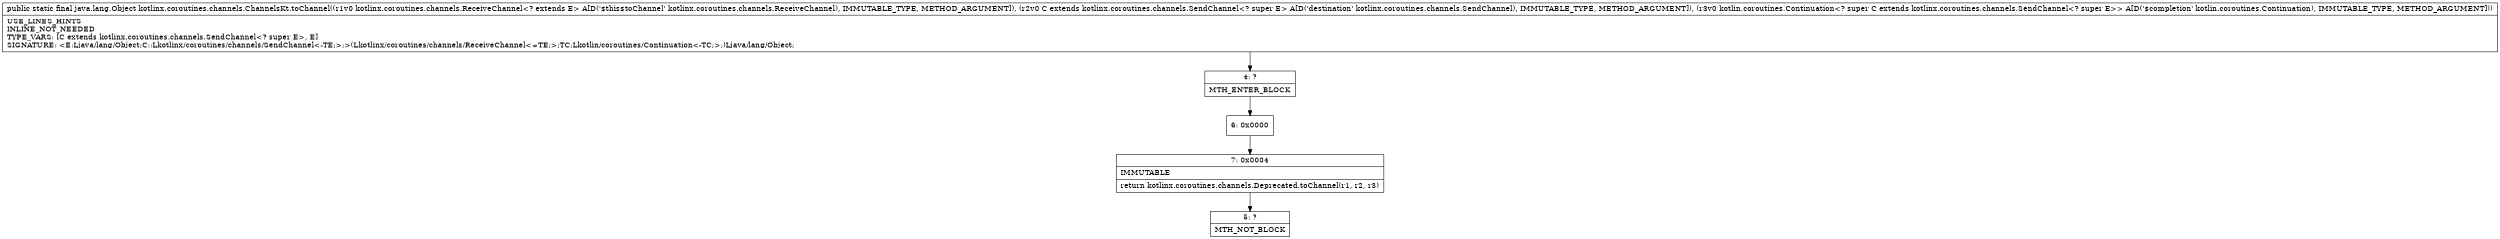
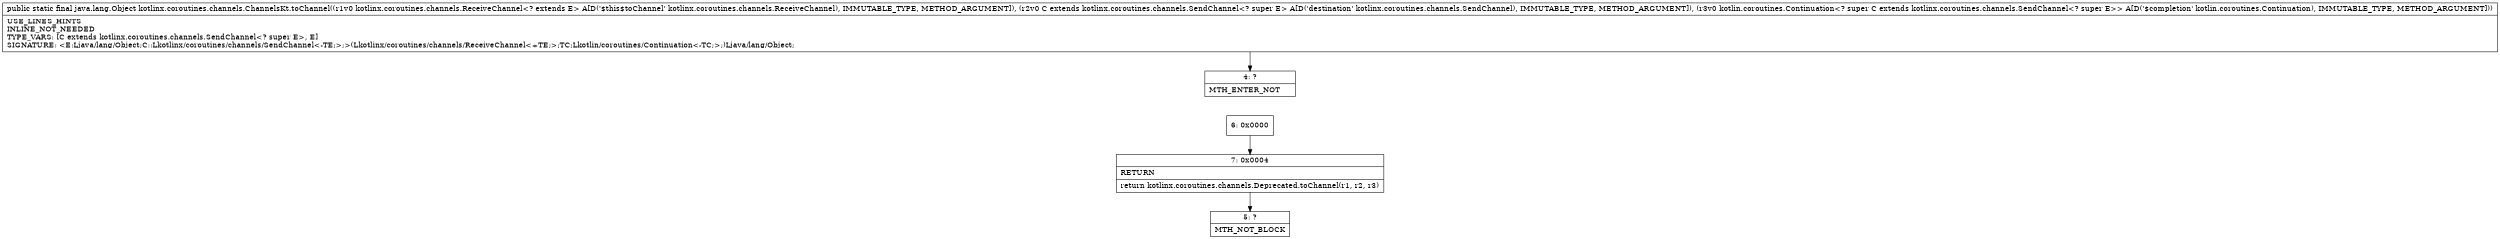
node "4: ?": text "MTH_ENTER_BLOCK" -> "MTH_ENTER_NOT"
edge "4: ?" -> "6: 0x0000": removed
node "7: 0x0004": text "IMMUTABLE" -> "RETURN"
